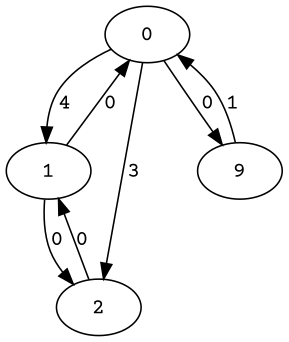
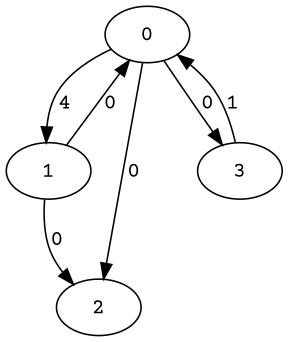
edge "0" -> "2": label "3" -> "0"
node "9": label "9" -> "3"
edge "2" -> "1": removed, label "0"
